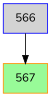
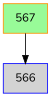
edge "566" -> "567": reversed
